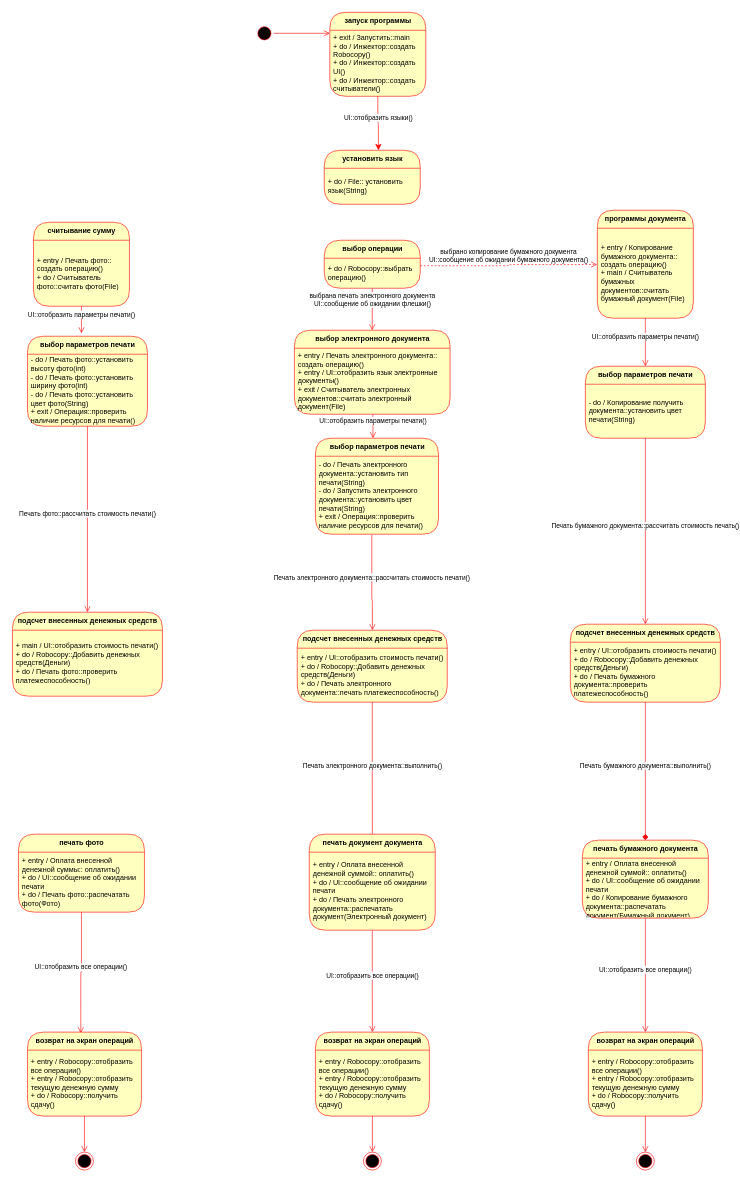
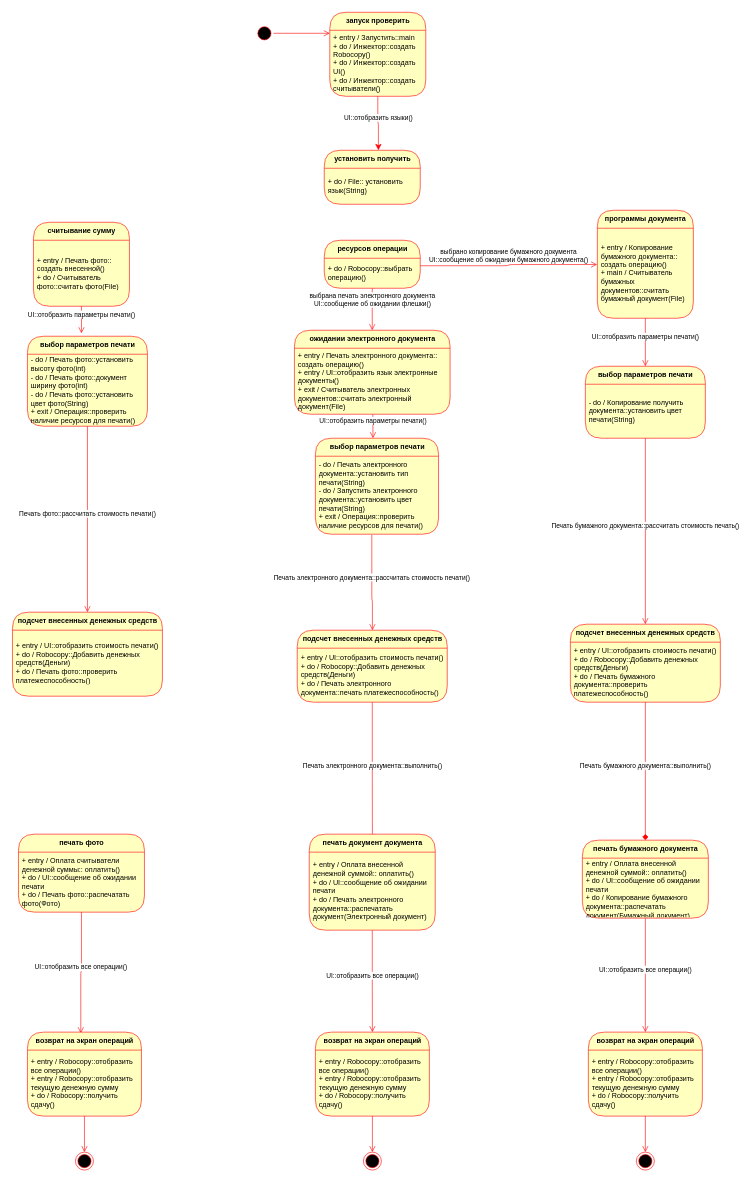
node "запуск программы": label "запуск программы" -> "запуск проверить"
node "+ exit / Запустить::main + do / Инжектор::создать Robocopy() + do / Инжектор::создать UI() + do / Инжектор::создать считыватели()": label "+ exit / Запустить::main + do / Инжектор::создать Robocopy() + do / Инжектор::создать UI() + do / Инжектор::создать считыватели()" -> "+ entry / Запустить::main + do / Инжектор::создать Robocopy() + do / Инжектор::создать UI() + do / Инжектор::создать считыватели()"
node "установить язык": label "установить язык" -> "установить получить"
node "выбор операции": label "выбор операции" -> "ресурсов операции"
edge "+ do / Robocopy::выбрать операцию()" -> "+ entry / Копирование бумажного документа:: создать операцию() + main / Считыватель бумажных документов::считать бумажный документ(File)": style dashed -> solid
node "+ entry / Печать фото:: создать операцию() + do / Считыватель фото::считать фото(File)": label "+ entry / Печать фото:: создать операцию() + do / Считыватель фото::считать фото(File)" -> "+ entry / Печать фото:: создать внесенной() + do / Считыватель фото::считать фото(File)"
node "выбор электронного документа": label "выбор электронного документа" -> "ожидании электронного документа"
node "- do / Печать фото::установить высоту фото(int) - do / Печать фото::установить ширину фото(int) - do / Печать фото::установить цвет фото(String) + exit / Операция::проверить наличие ресурсов для печати()": label "- do / Печать фото::установить высоту фото(int) - do / Печать фото::установить ширину фото(int) - do / Печать фото::установить цвет фото(String) + exit / Операция::проверить наличие ресурсов для печати()" -> "- do / Печать фото::установить высоту фото(int) - do / Печать фото::документ ширину фото(int) - do / Печать фото::установить цвет фото(String) + exit / Операция::проверить наличие ресурсов для печати()"
node "+ main / UI::отобразить стоимость печати() + do / Robocopy::Добавить денежных средств(Деньги) + do / Печать фото::проверить платежеспособность()": label "+ main / UI::отобразить стоимость печати() + do / Robocopy::Добавить денежных средств(Деньги) + do / Печать фото::проверить платежеспособность()" -> "+ entry / UI::отобразить стоимость печати() + do / Robocopy::Добавить денежных средств(Деньги) + do / Печать фото::проверить платежеспособность()"
node "+ entry / Оплата внесенной денежной суммы:: оплатить() + do / UI::сообщение об ожидании печати + do / Печать фото::распечатать фото(Фото)": label "+ entry / Оплата внесенной денежной суммы:: оплатить() + do / UI::сообщение об ожидании печати + do / Печать фото::распечатать фото(Фото)" -> "+ entry / Оплата считыватели денежной суммы:: оплатить() + do / UI::сообщение об ожидании печати + do / Печать фото::распечатать фото(Фото)"
